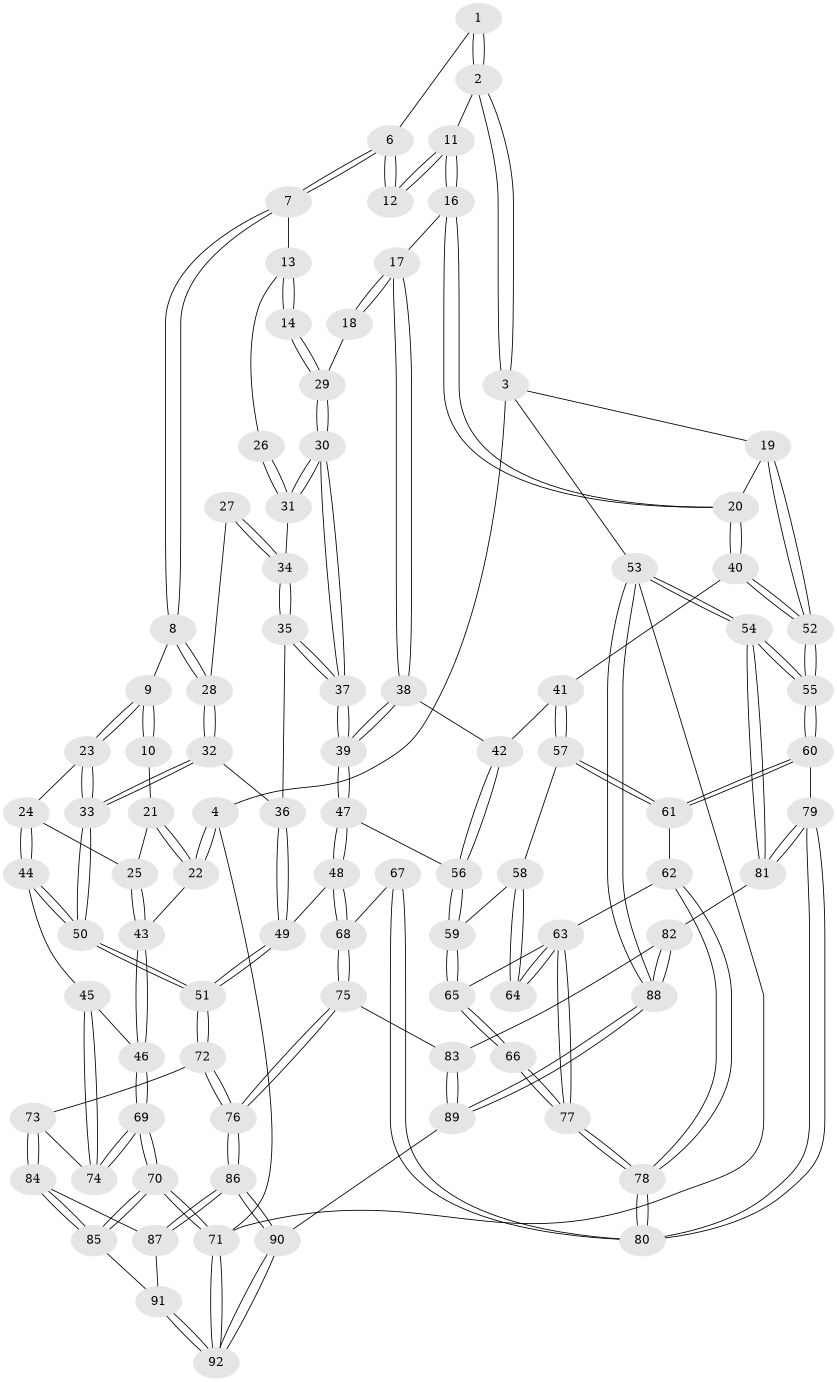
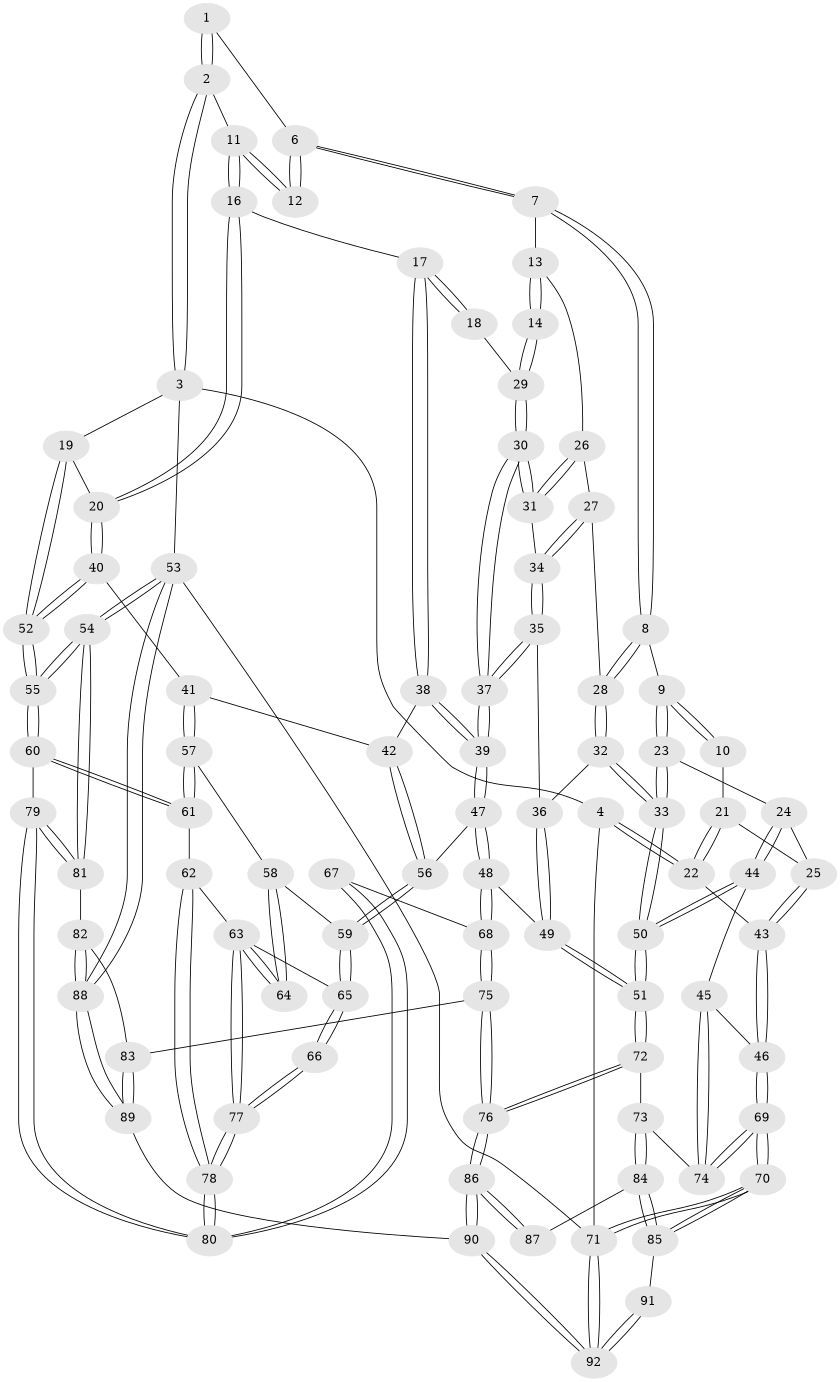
edge "26" -- "27": added
edge "87" -- "91": removed
